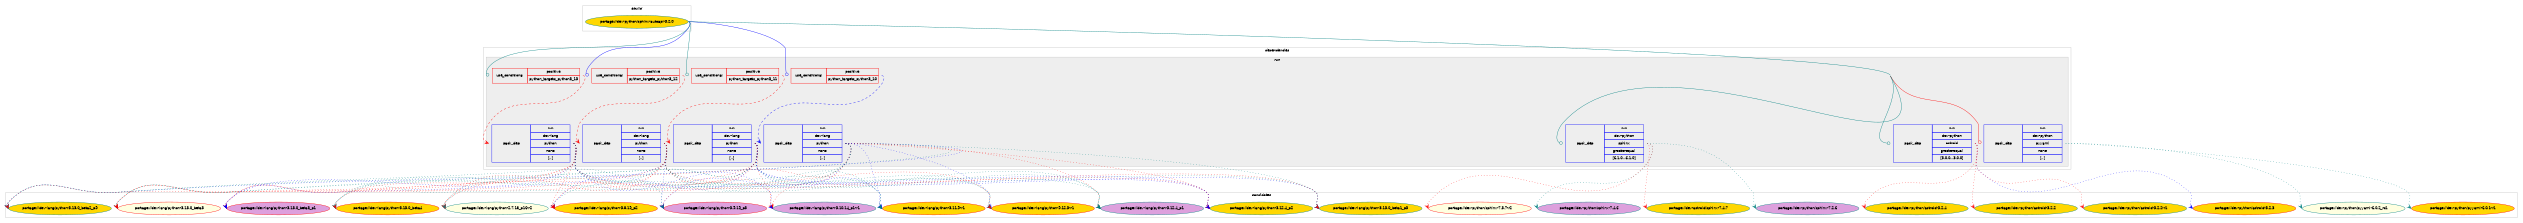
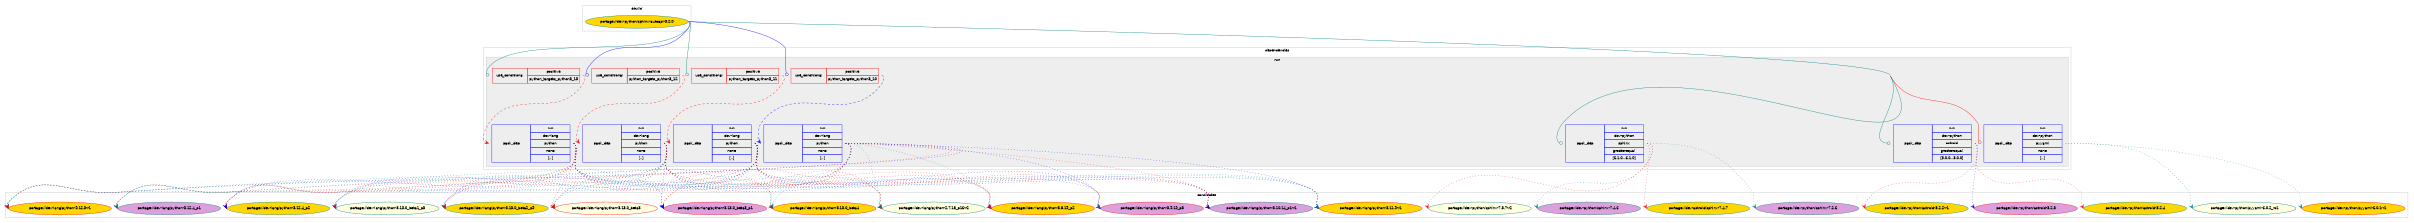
node "portage://dev-lang/python-3.13.0_beta1_p3": fillcolor gold -> lightyellow
node "portage://dev-python/sphinx-7.3.7-r2": color red -> teal
node "portage://dev-python/astroid-3.2.2": removed
node "portage://dev-python/astroid-3.2.3": fillcolor gold -> plum
